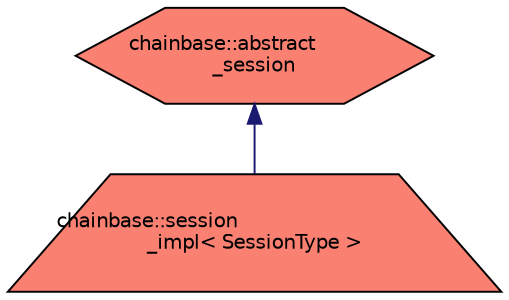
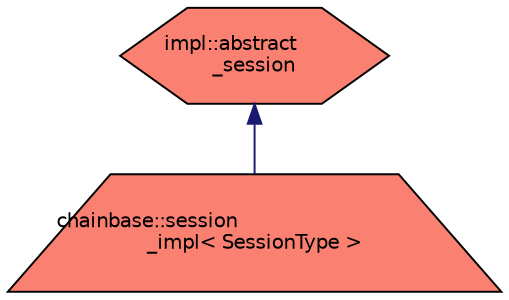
node "chainbase::abstract _session": label "chainbase::abstract _session" -> "impl::abstract _session"
